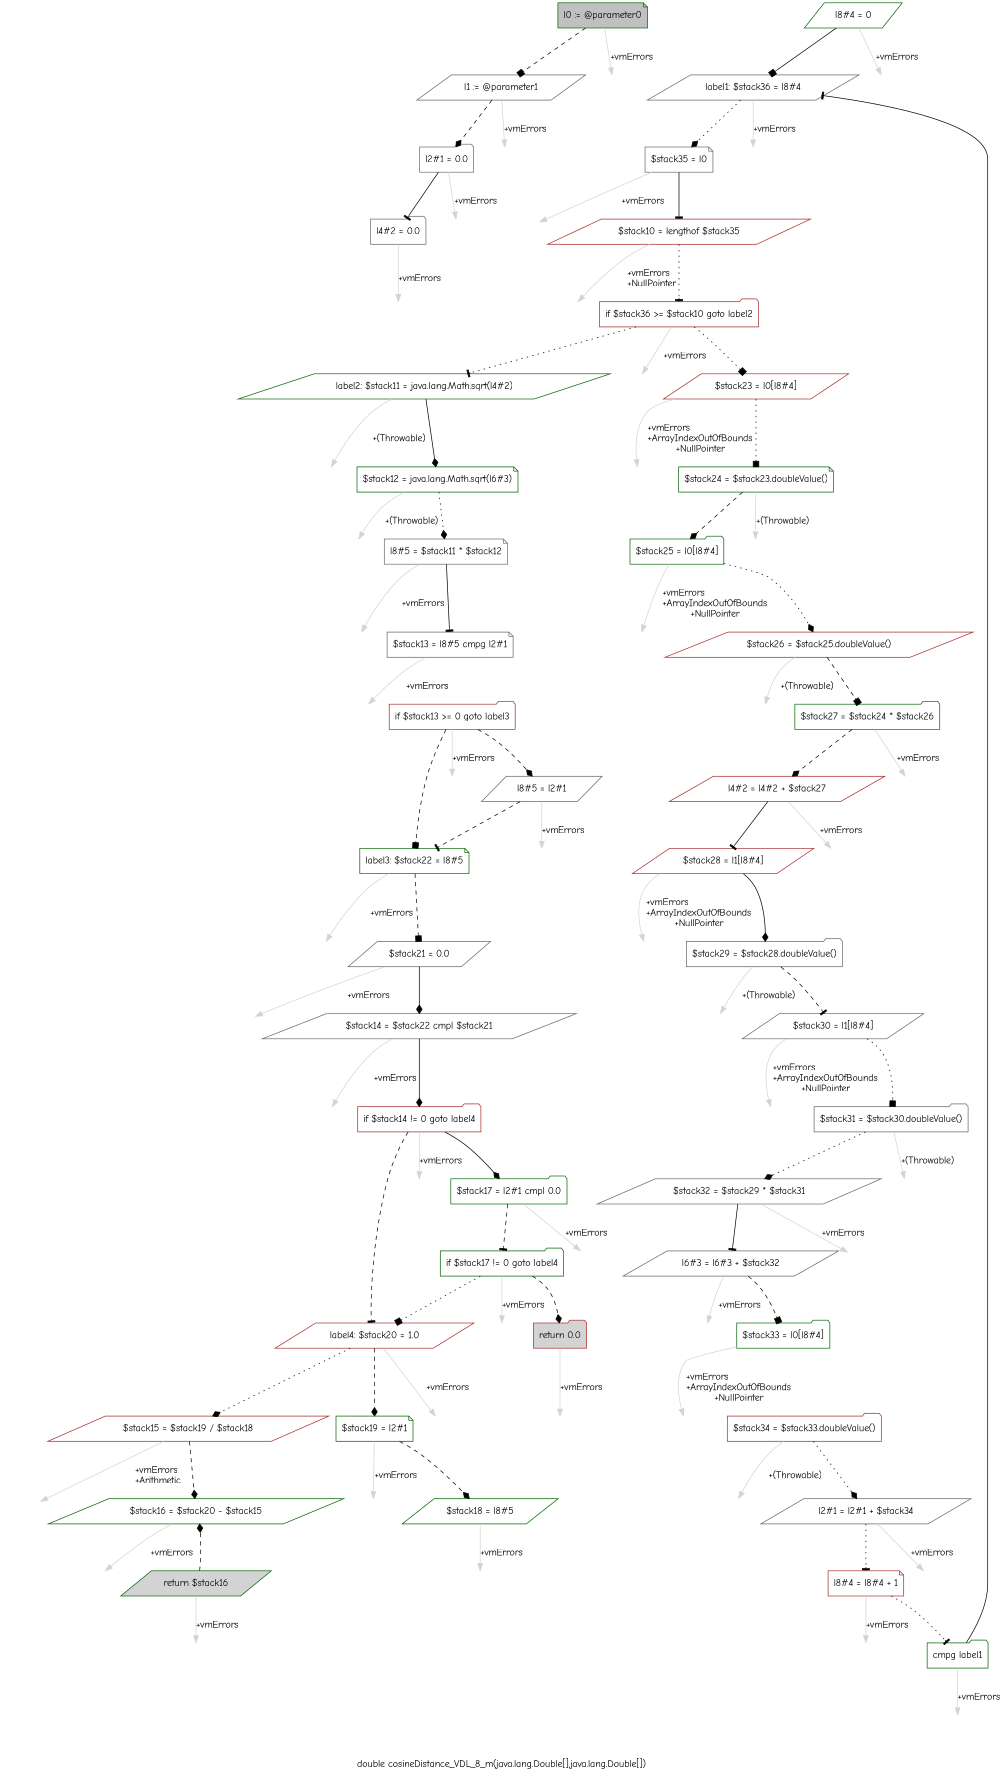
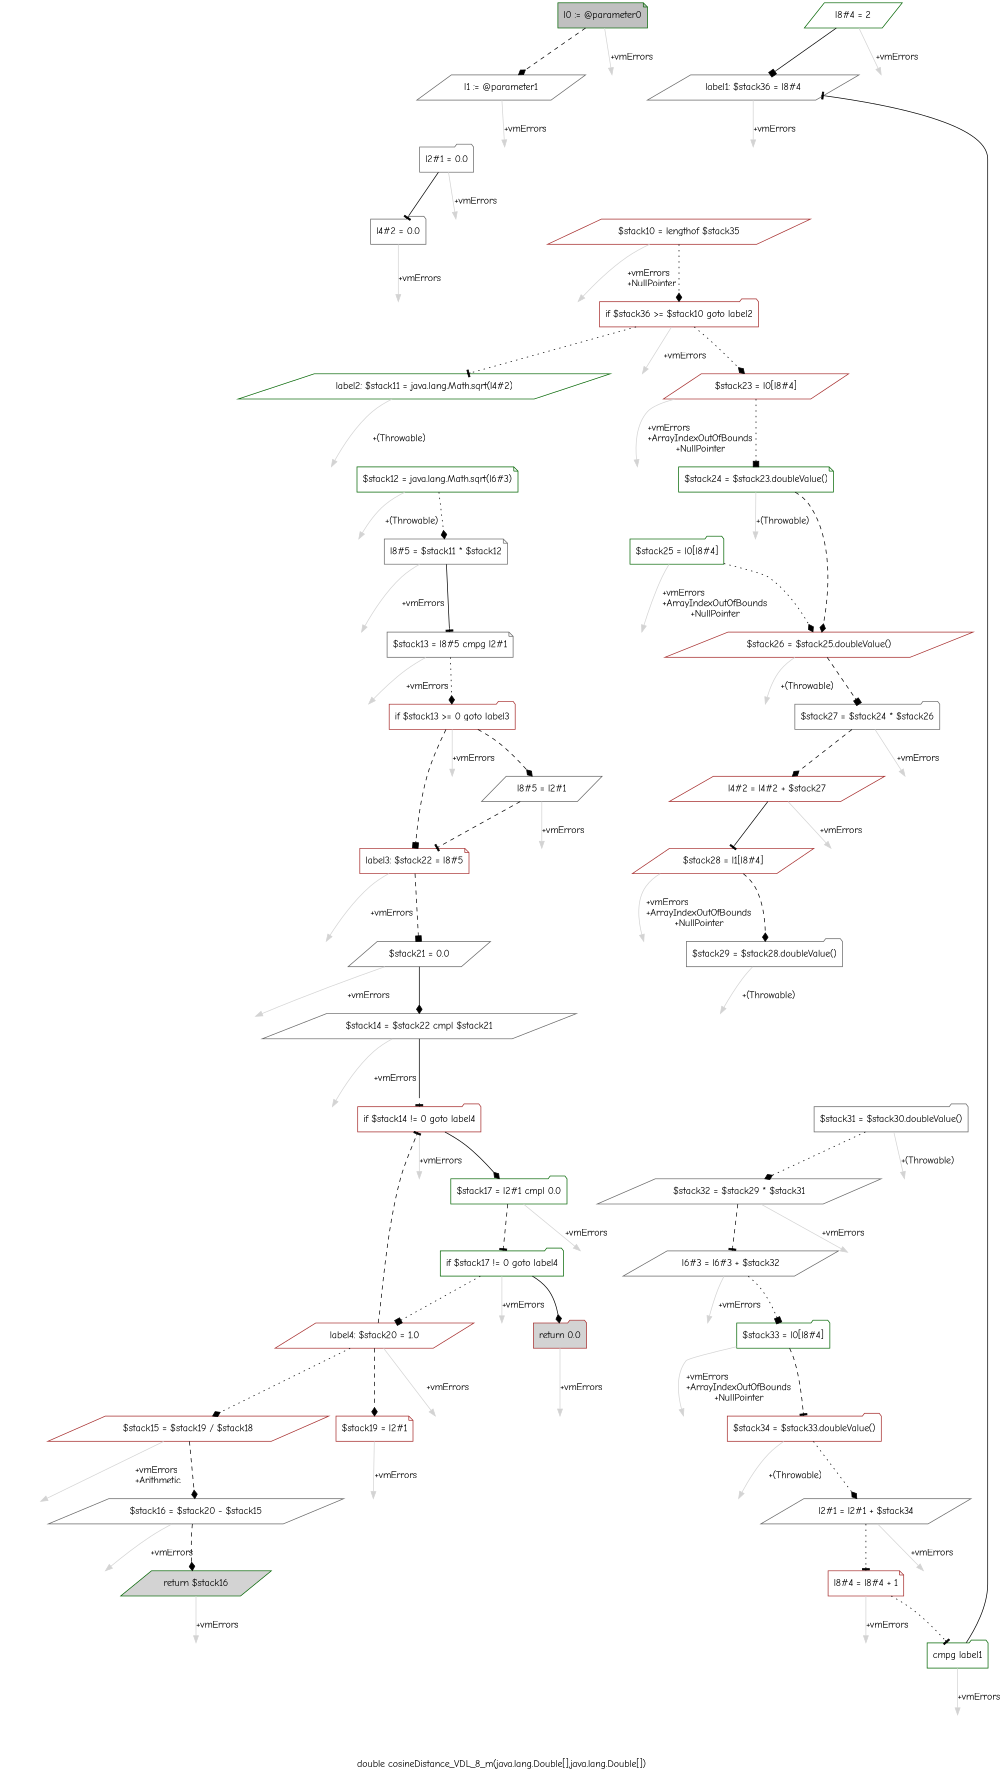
node "l8#4 = 0": label "l8#4 = 0" -> "l8#4 = 2"
edge "l0 := @parameter0" -> "l1 := @parameter1": arrowhead box -> diamond
edge "l1 := @parameter1" -> "l2#1 = 0.0": removed
node "$stack35 = l0": removed
edge "$stack10 = lengthof $stack35" -> "if $stack36 >= $stack10 goto label2": arrowhead tee -> diamond
edge "if $stack36 >= $stack10 goto label2" -> "$stack23 = l0[l8#4]": arrowhead box -> diamond
edge "label2: $stack11 = java.lang.Math.sqrt(l4#2)" -> "$stack12 = java.lang.Math.sqrt(l6#3)": removed
edge "$stack24 = $stack23.doubleValue()" -> "$stack25 = l0[l8#4]": now "$stack24 = $stack23.doubleValue()" -> "$stack26 = $stack25.doubleValue()"
edge "$stack13 = l8#5 cmpg l2#1" -> "if $stack13 >= 0 goto label3": added
node "$stack27 = $stack24 * $stack26": color darkgreen -> gray40
node "label3: $stack22 = l8#5": color darkgreen -> brown
edge "$stack28 = l1[l8#4]" -> "$stack29 = $stack28.doubleValue()": style solid -> dashed
node "$stack30 = l1[l8#4]": removed
edge "$stack14 = $stack22 cmpl $stack21" -> "if $stack14 != 0 goto label4": arrowhead diamond -> tee
edge "if $stack14 != 0 goto label4" -> "label4: $stack20 = 1.0": reversed
edge "$stack32 = $stack29 * $stack31" -> "l6#3 = l6#3 + $stack32": style solid -> dashed
edge "if $stack17 != 0 goto label4" -> "return 0.0": style dashed -> solid
edge "l6#3 = l6#3 + $stack32" -> "$stack33 = l0[l8#4]": style dashed -> dotted
edge "$stack33 = l0[l8#4]" -> "$stack34 = $stack33.doubleValue()": added
node "$stack19 = l2#1": color darkgreen -> brown
node "$stack16 = $stack20 - $stack15": color darkgreen -> gray40
node "$stack18 = l8#5": removed
edge "return $stack16" -> "$stack16 = $stack20 - $stack15": reversed
